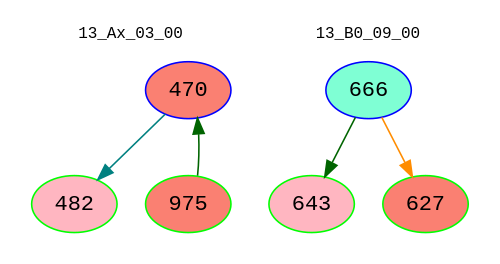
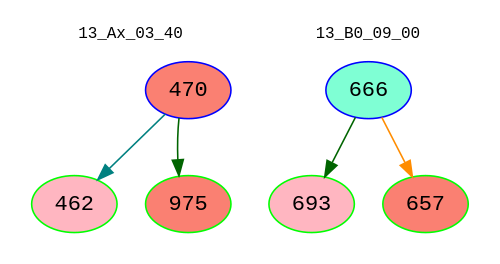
cluster "13_Ax_03_00": label "13_Ax_03_00" -> "13_Ax_03_40"
edge "975" -> "470": reversed
node "482": label "482" -> "462"
node "643": label "643" -> "693"
node "627": label "627" -> "657"
